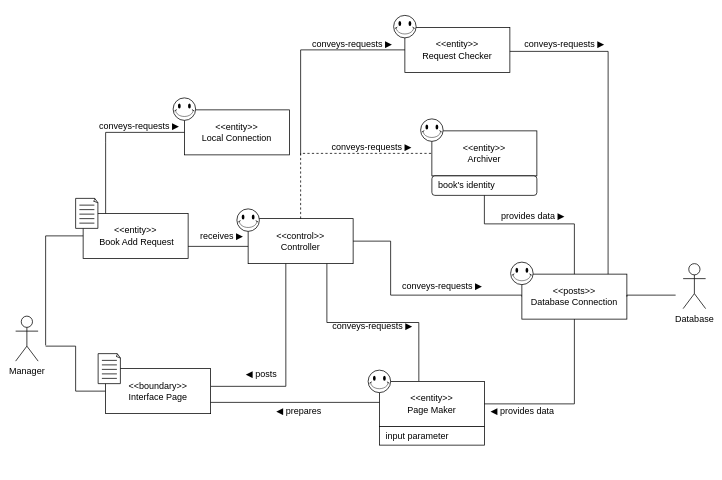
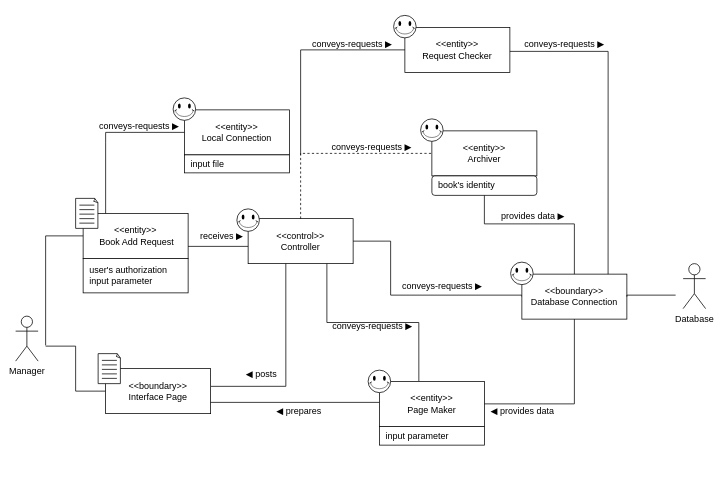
node "input file": added
node "user's authorization input parameter": added
node "<<posts>> Database Connection": label "<<posts>> Database Connection" -> "<<boundary>> Database Connection"
